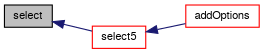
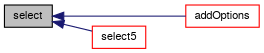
edge "addOptions" -> "select5": now "addOptions" -> "select"
